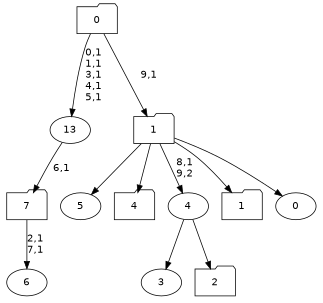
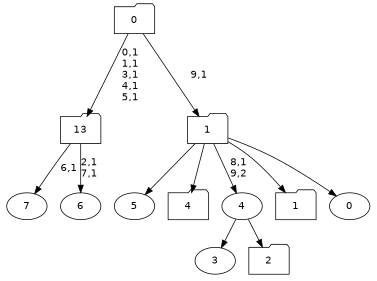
node "13": shape ellipse -> folder
node "7": shape folder -> ellipse
edge "7" -> "6": now "13" -> "6"
